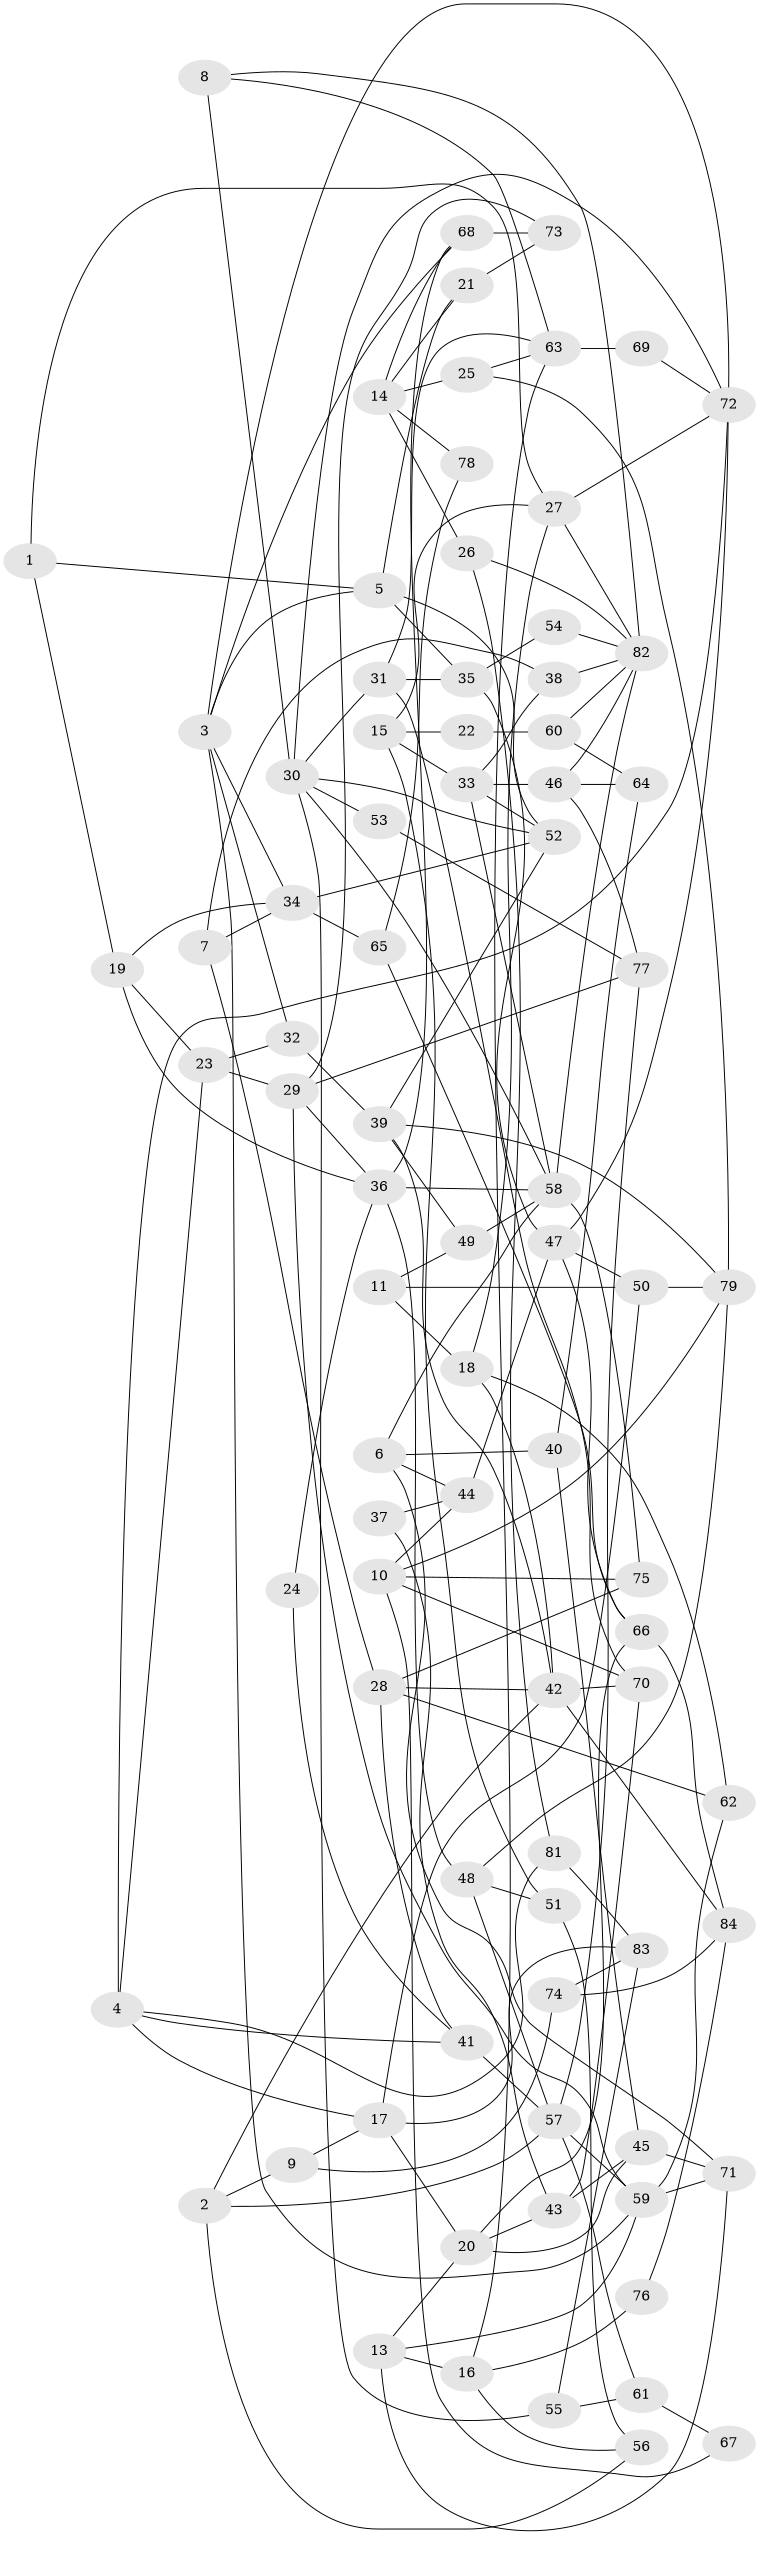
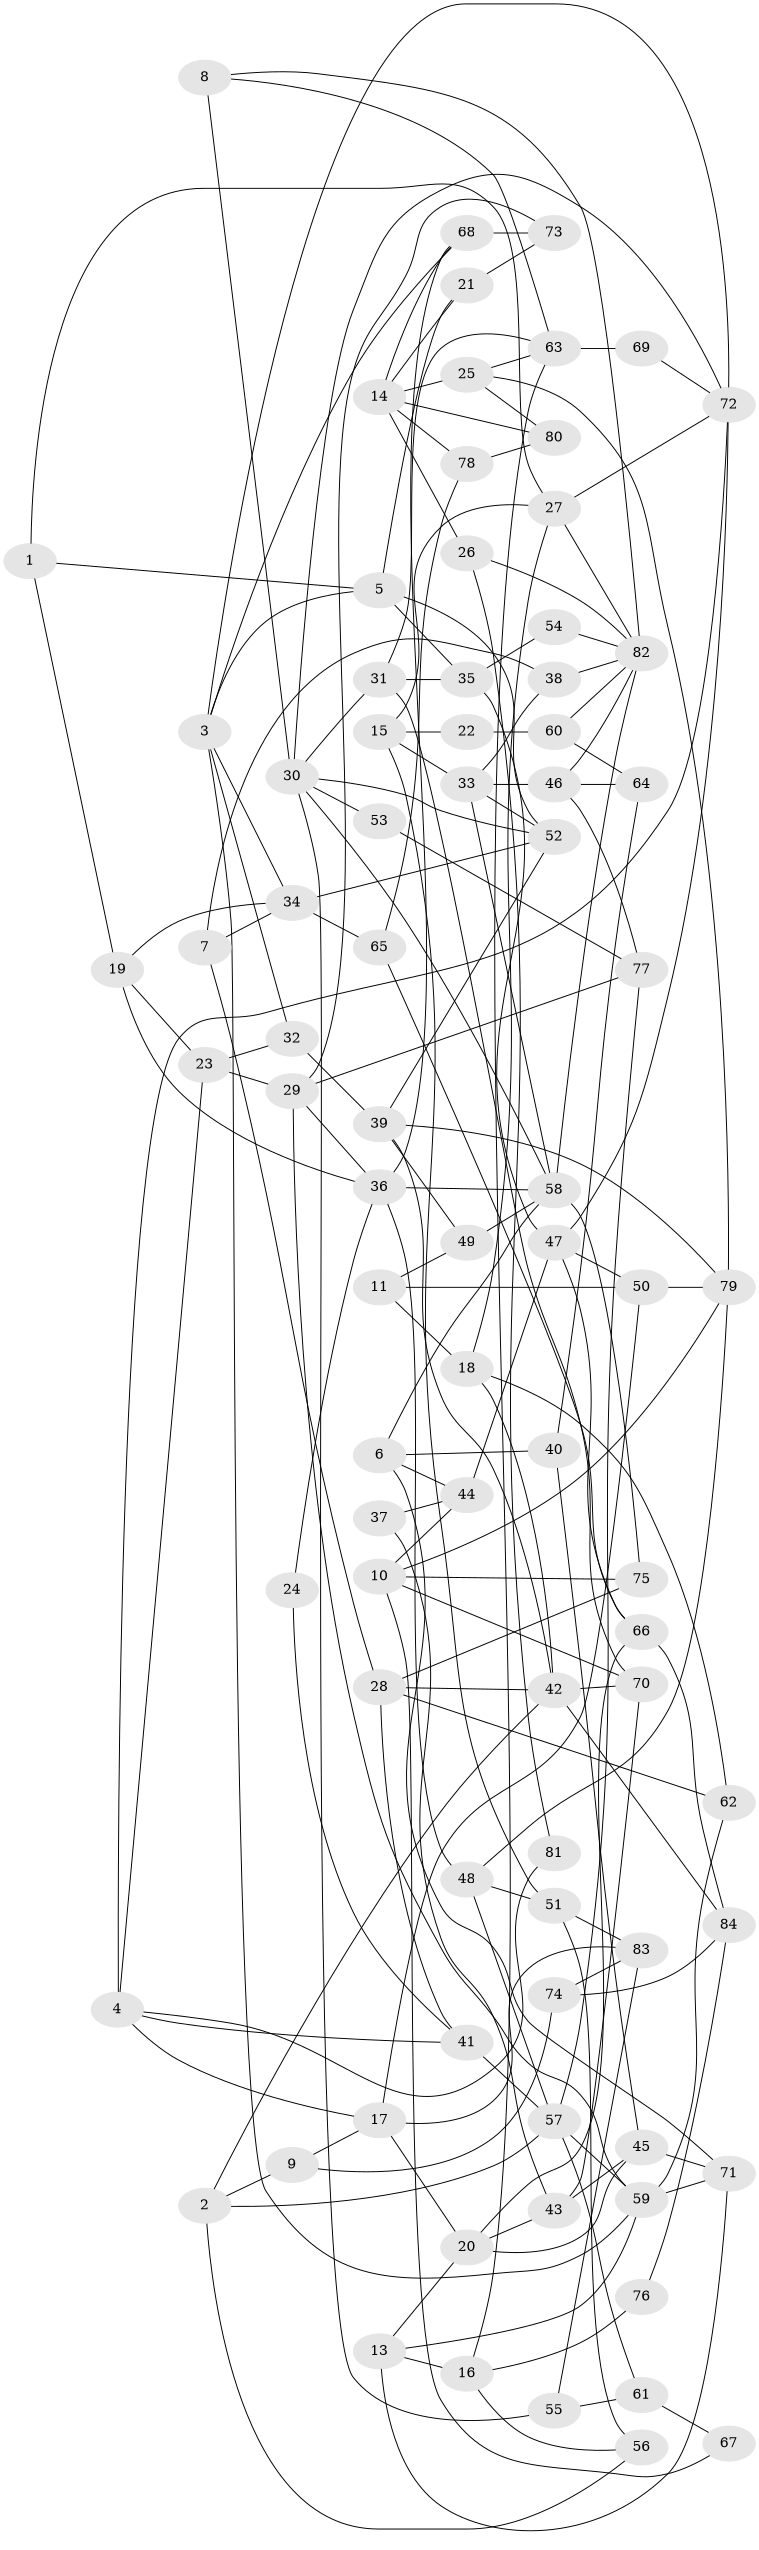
node "80": added
edge "81" -- "83": now "51" -- "83"
